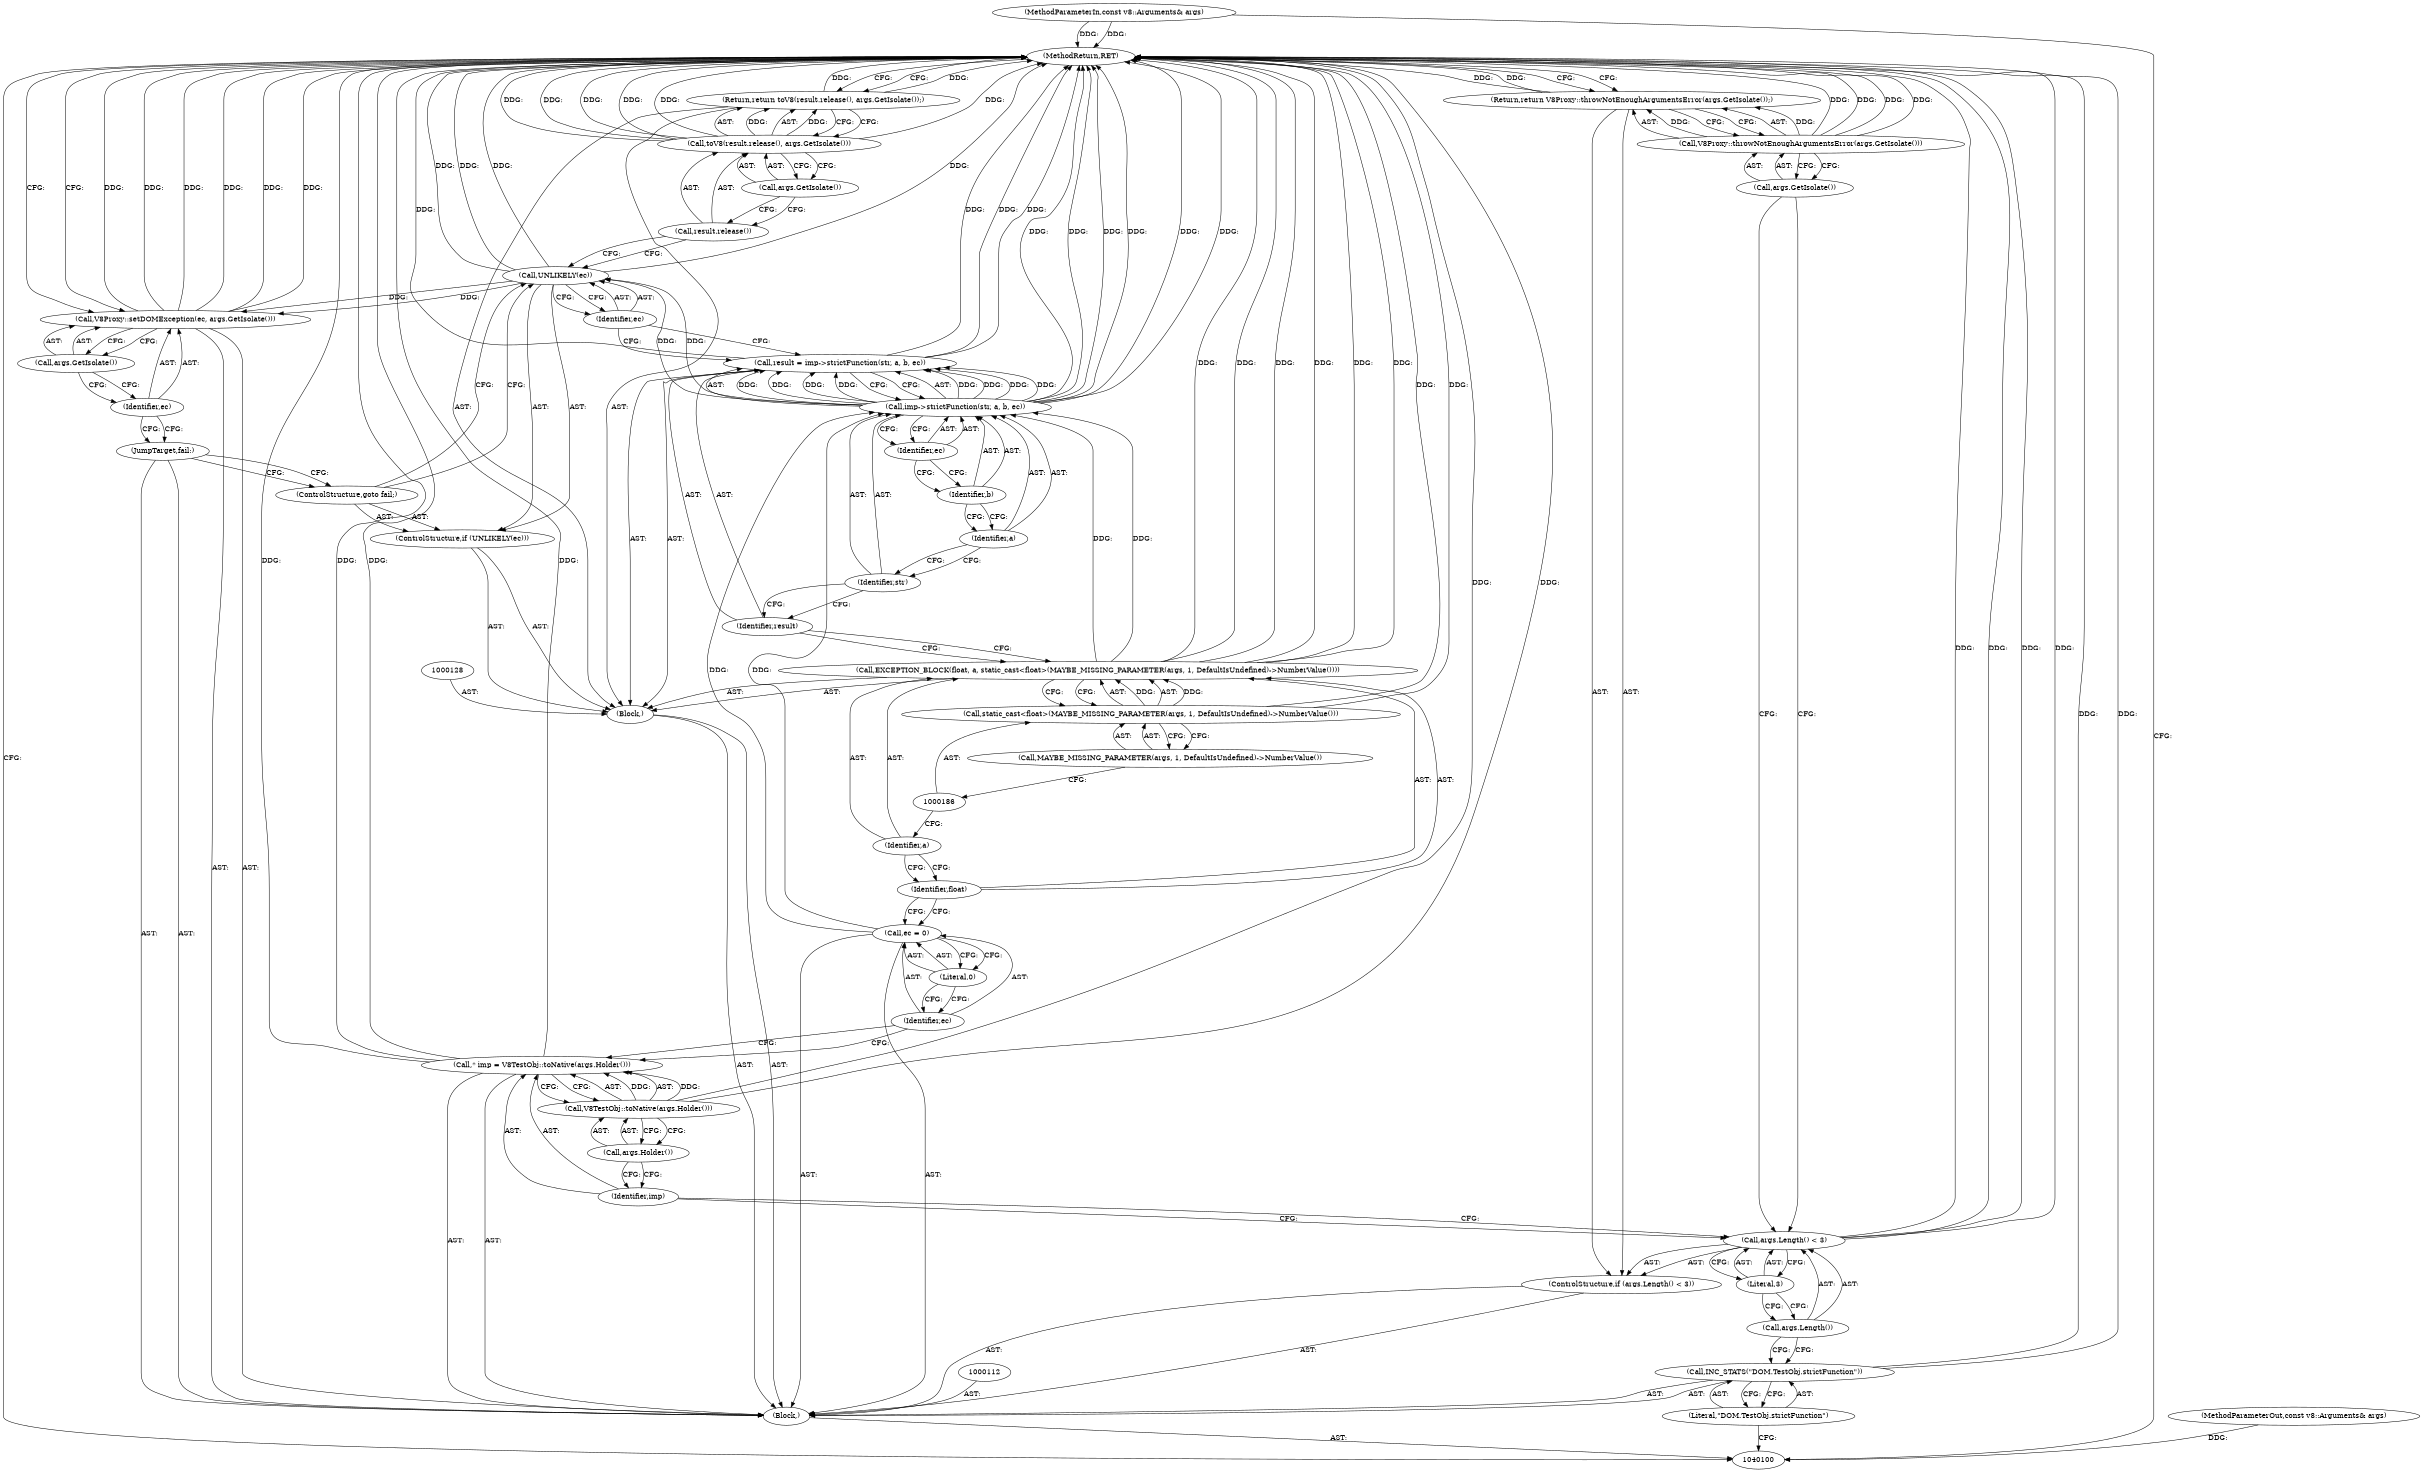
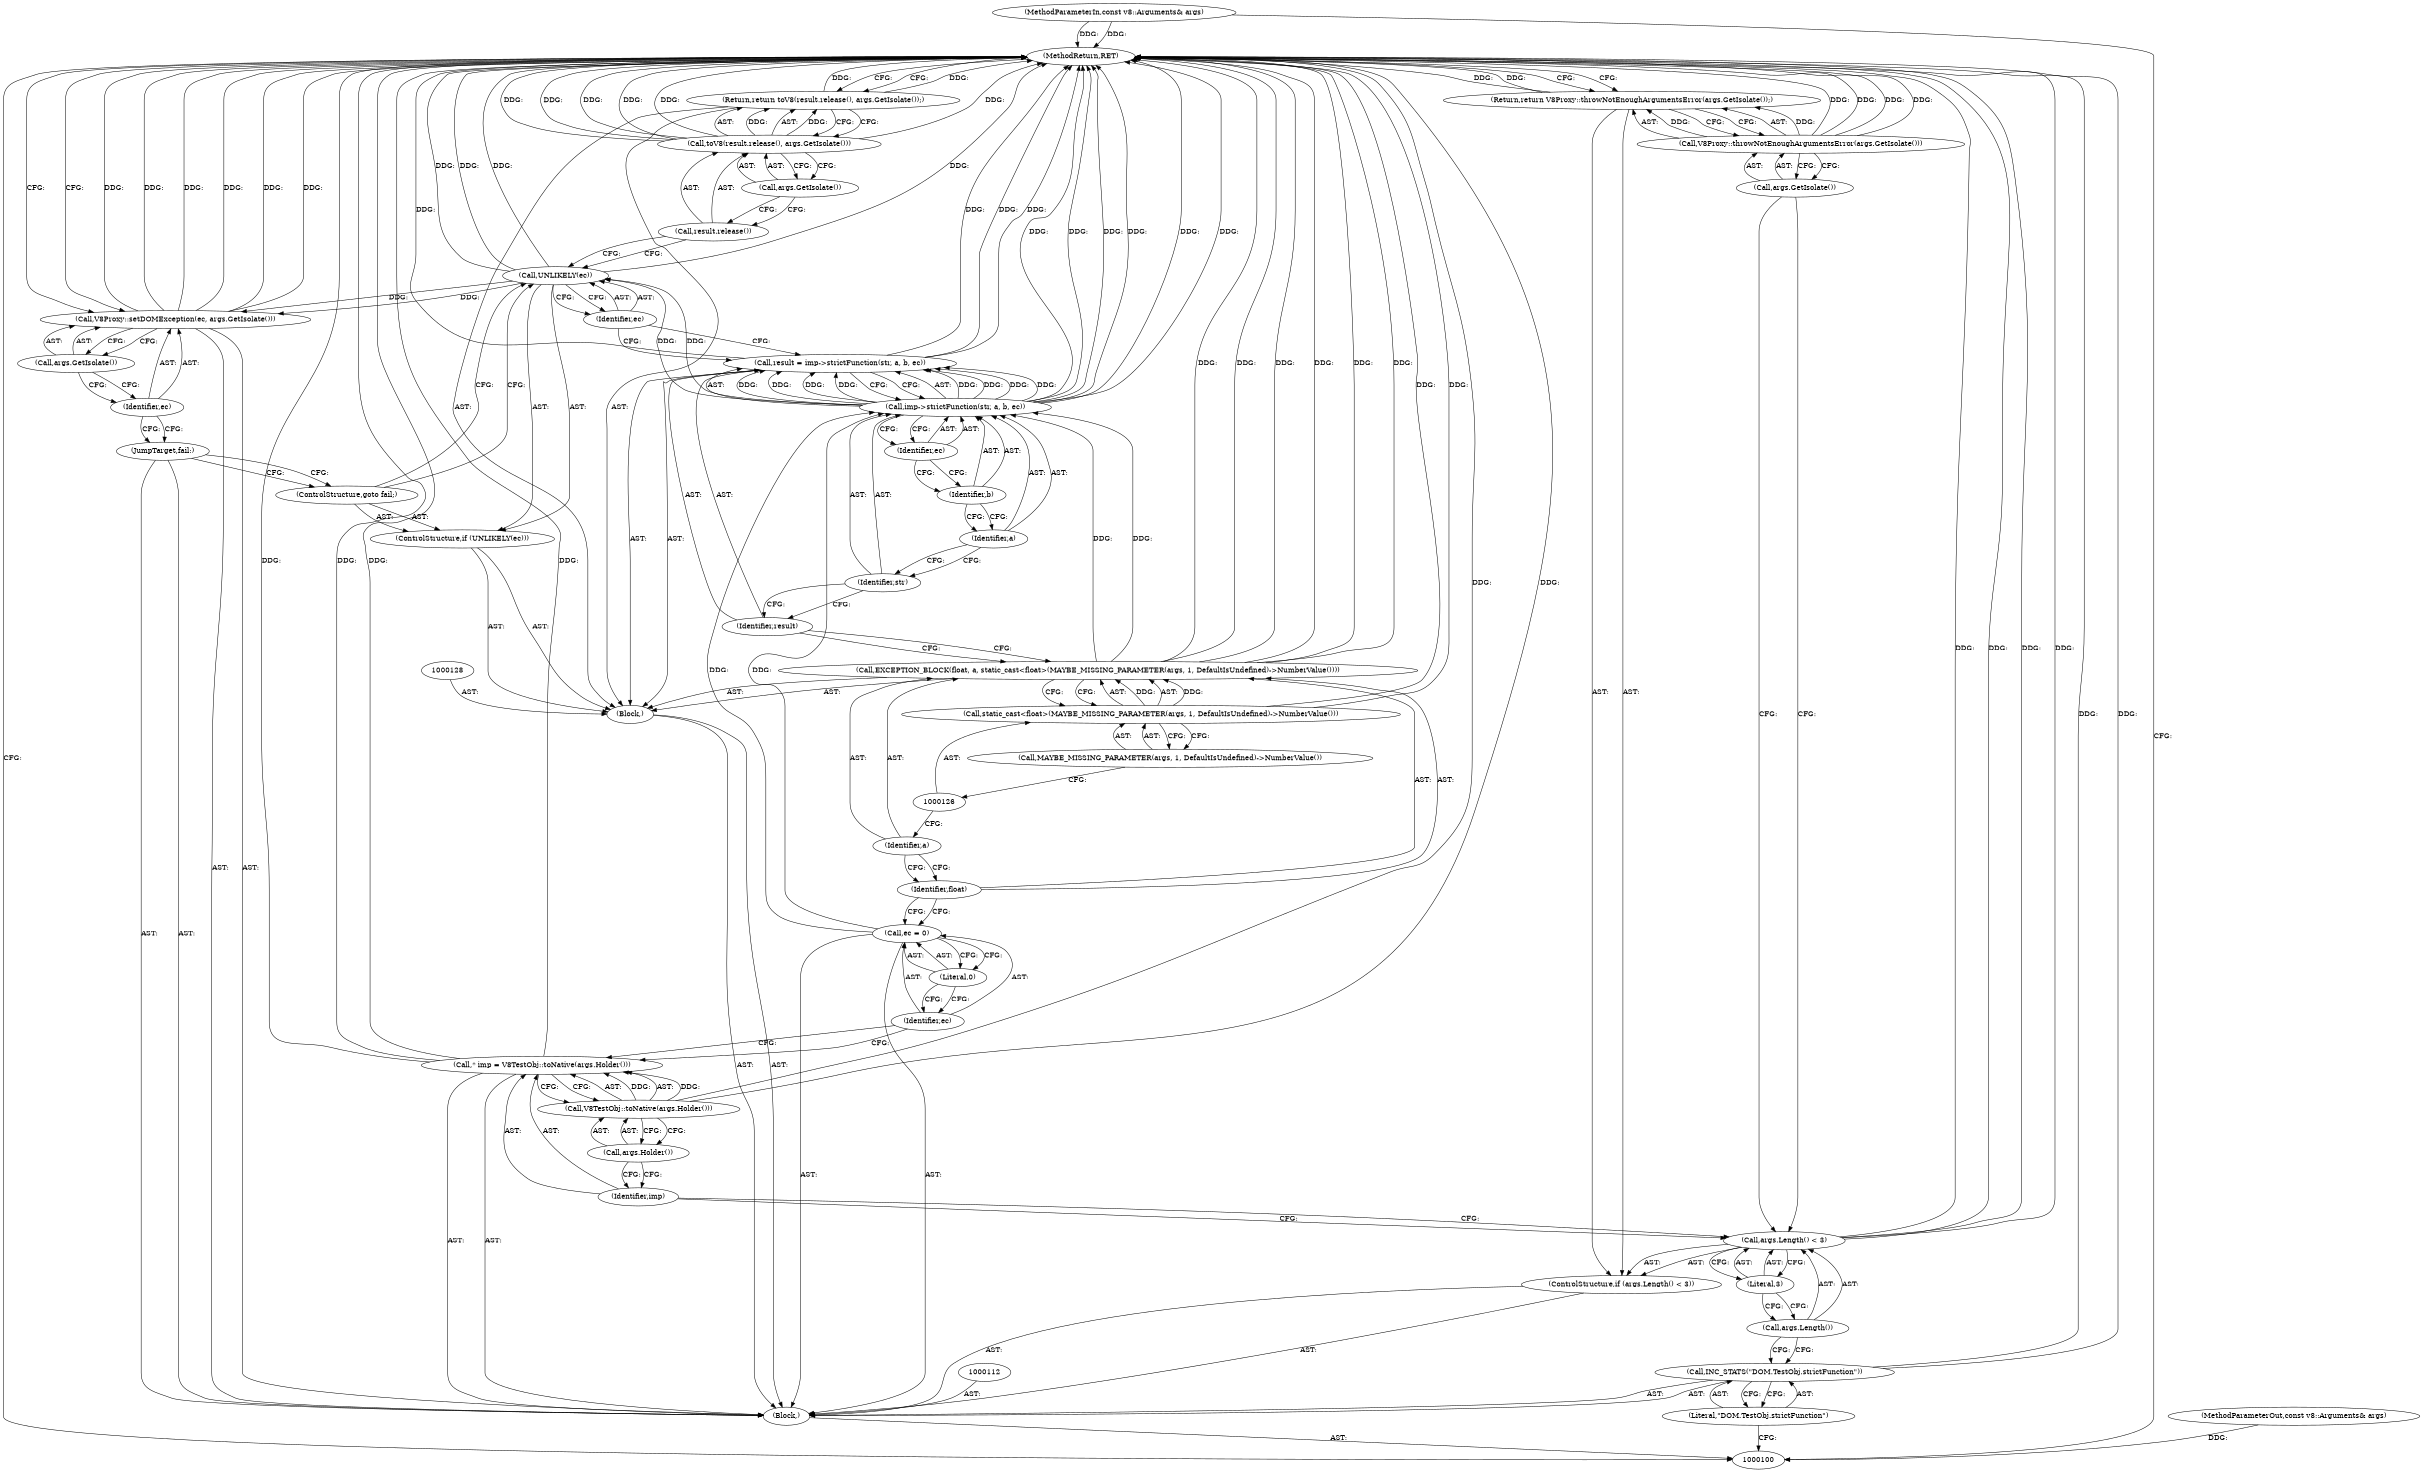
node "1000186": label "1000186" -> "1000126"
node "1040100": label "1040100" -> "1000100"
